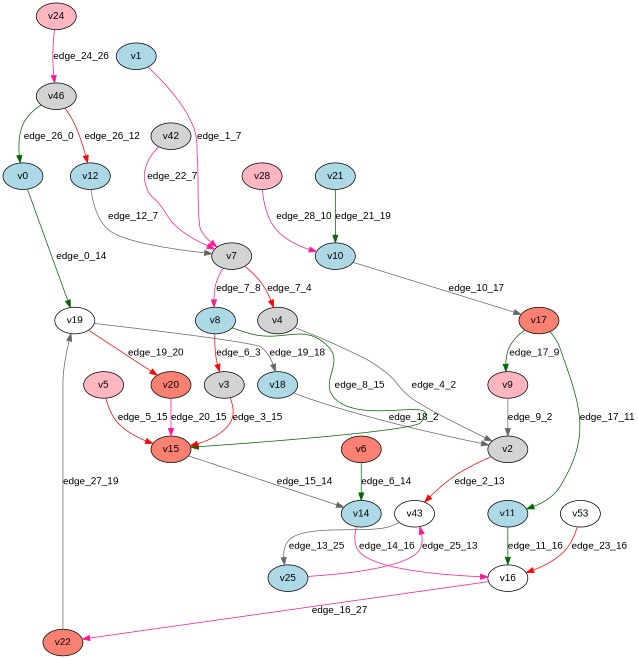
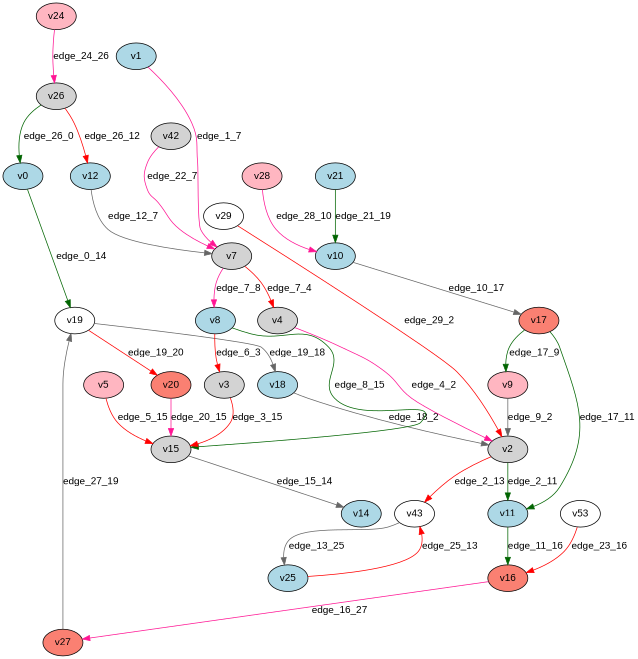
node "v46": label "v46" -> "v26"
node "v29": added
edge "v4" -> "v2": color gray40 -> deeppink
node "v15": fillcolor salmon -> lightgrey
node "v6": removed
edge "v2" -> "v11": added, label "edge_2_11"
edge "v25" -> "v43": color deeppink -> red
edge "v14" -> "v16": removed, label "edge_14_16"
node "v16": fillcolor white -> salmon
node "v22": label "v22" -> "v27"
